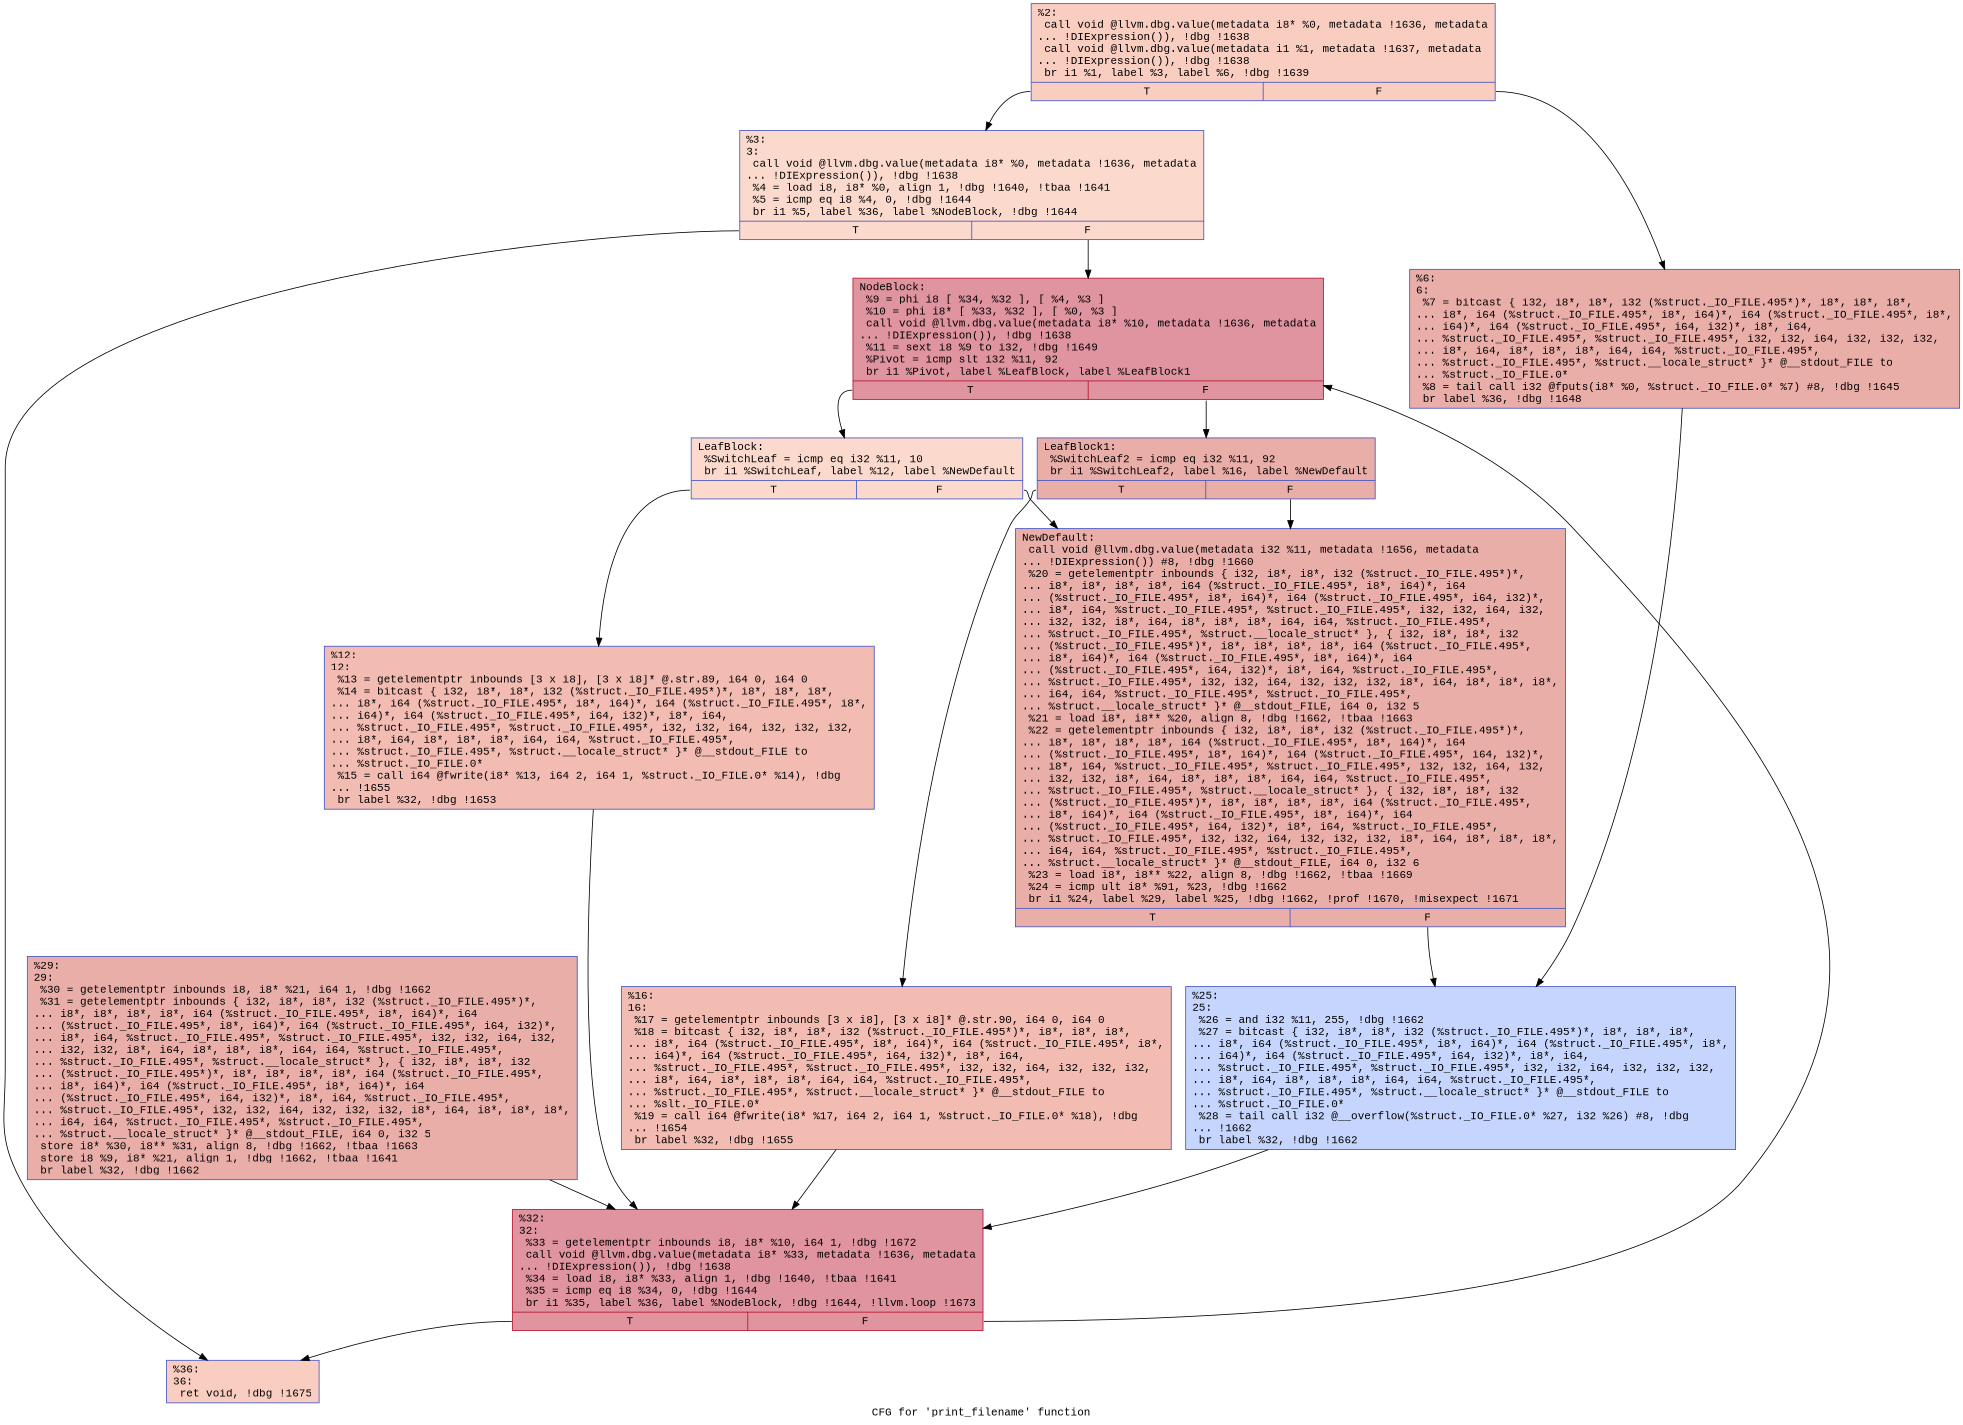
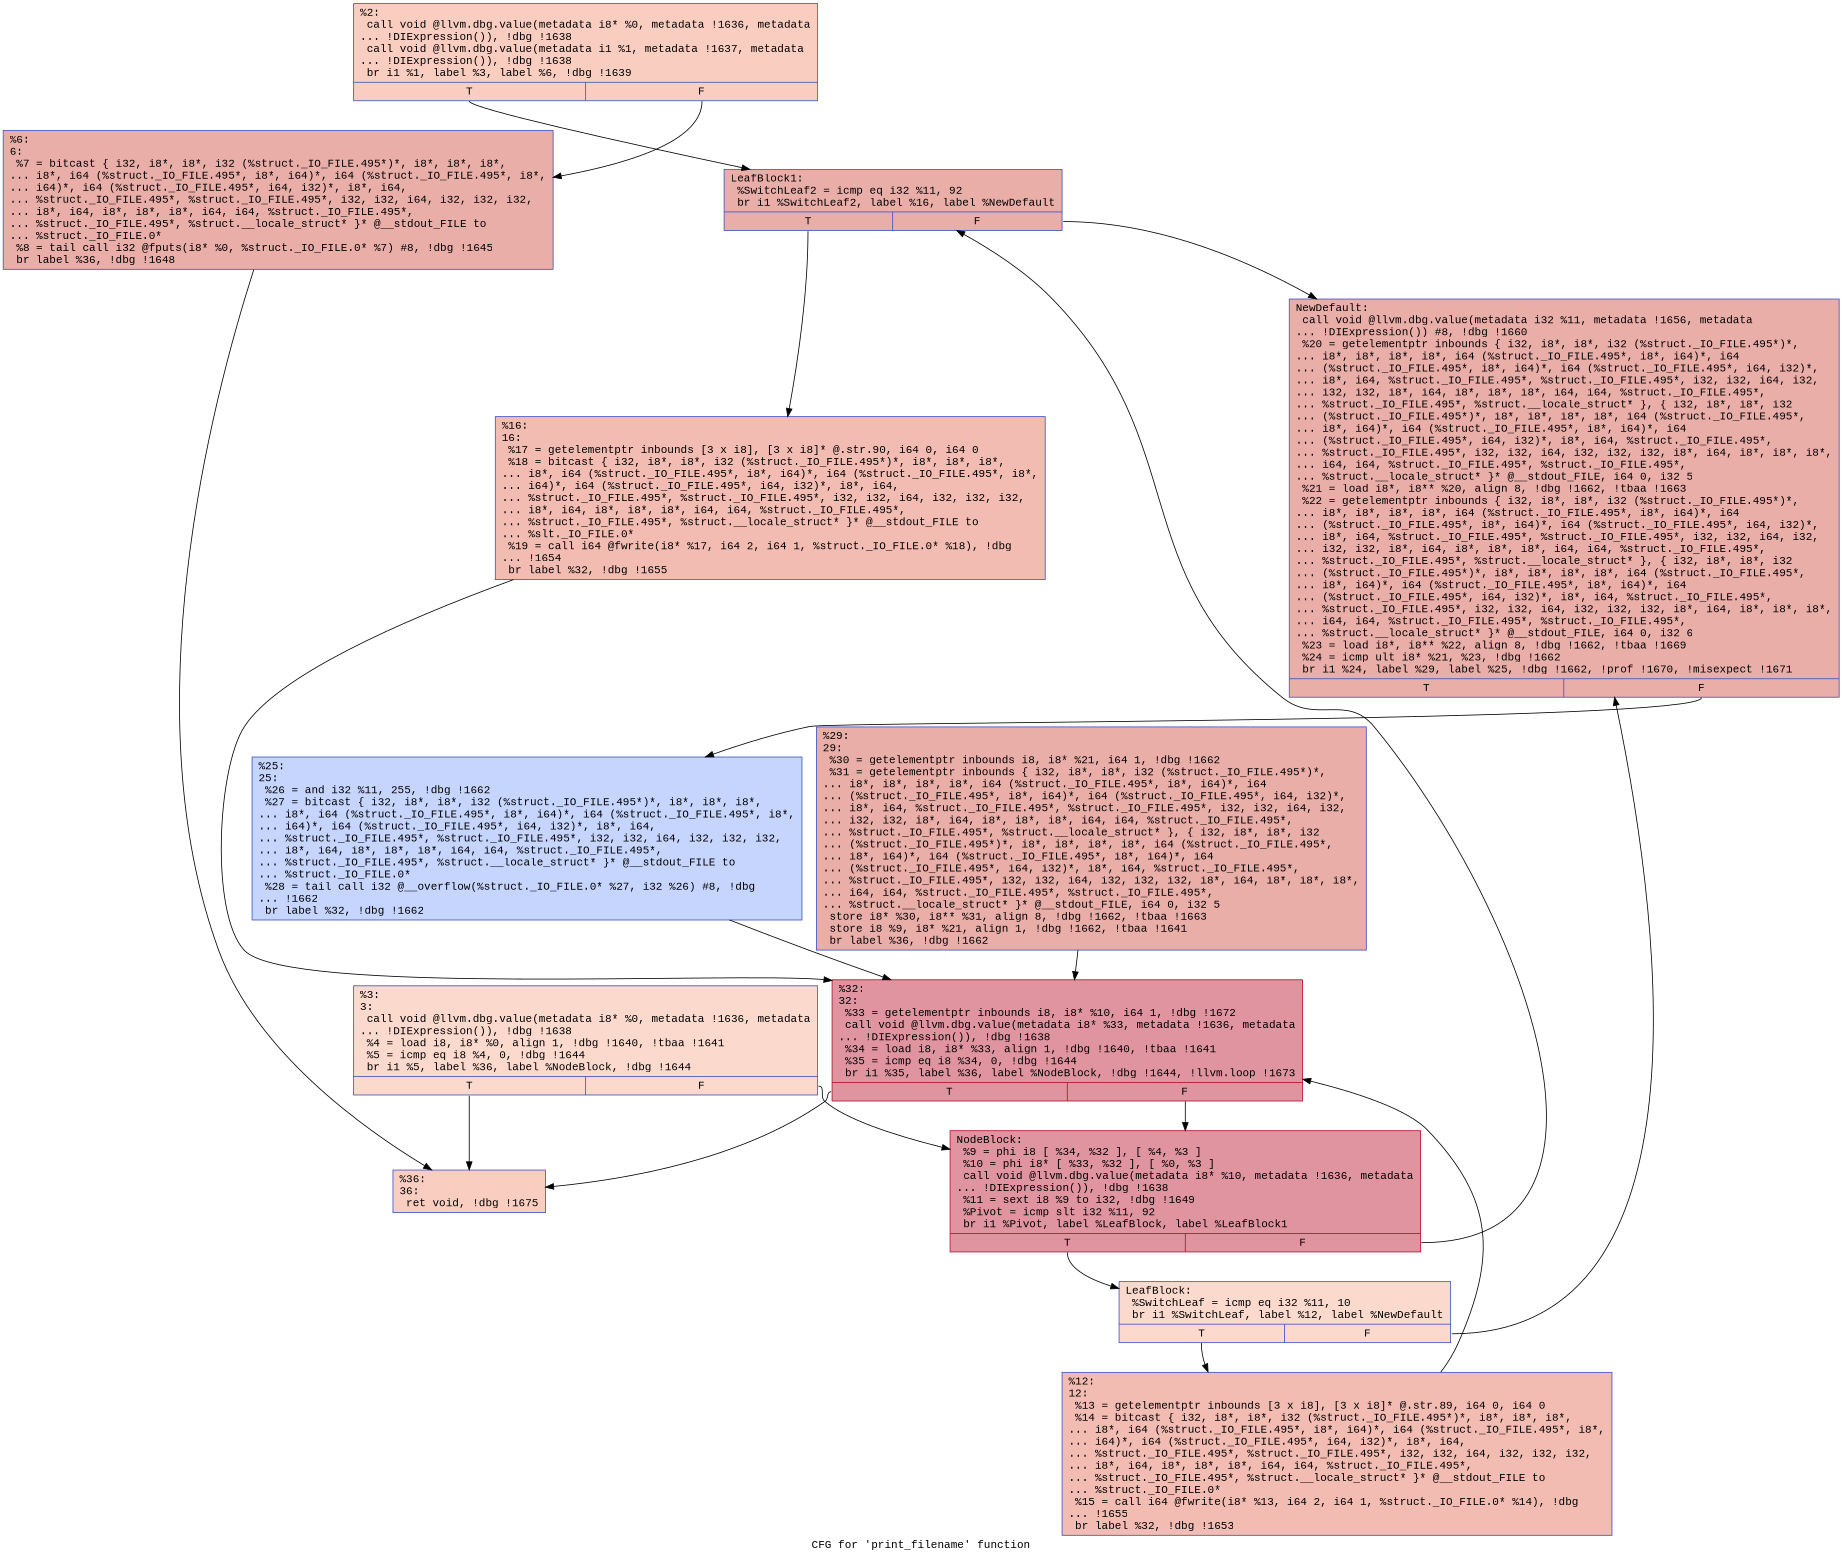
edge "%2:" -> "%3:": now "%2:" -> "LeafBlock1:"
edge "%6:" -> "%25:": now "%6:" -> "%36:"
node "NewDefault:": text "%24 = icmp ult i8* %91, %23, !dbg !1662" -> "%24 = icmp ult i8* %21, %23, !dbg !1662"
node "%29:": text "br label %32, !dbg !1662" -> "br label %36, !dbg !1662"
